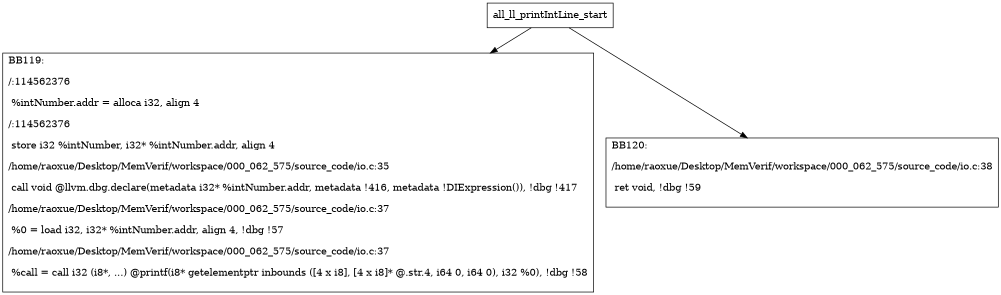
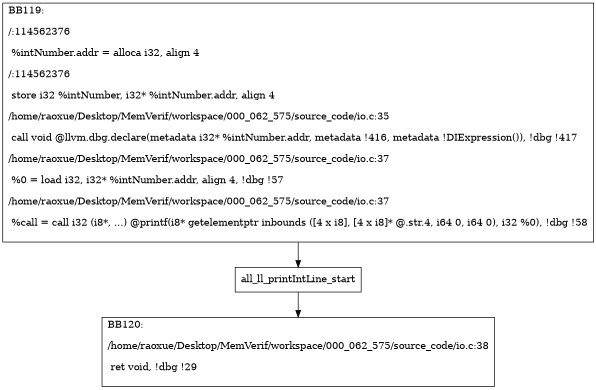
edge "all_ll_printIntLine_start" -> "BB119:": reversed
node "BB120:": text "ret void, !dbg !59" -> "ret void, !dbg !29"
